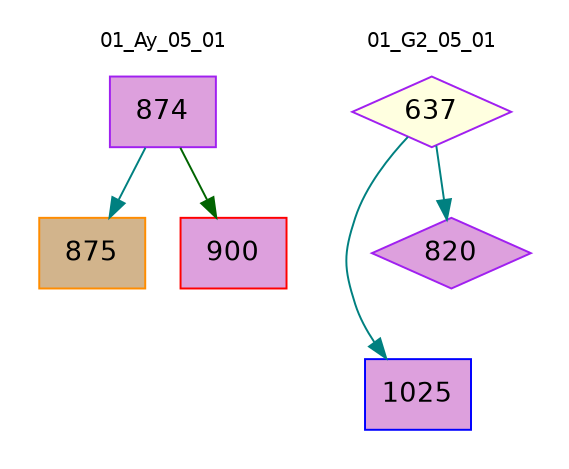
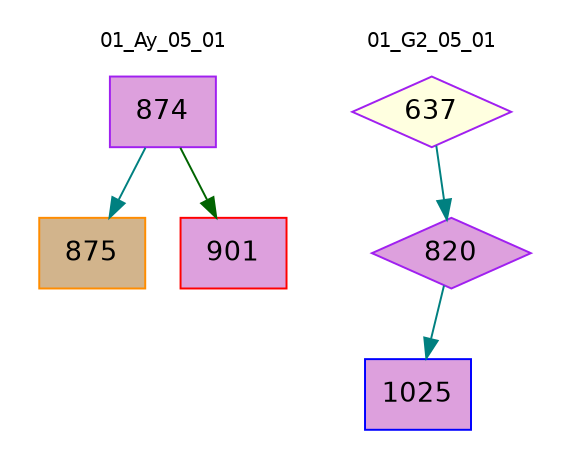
edge "637" -> "1025": now "820" -> "1025"
node "900": label "900" -> "901"
